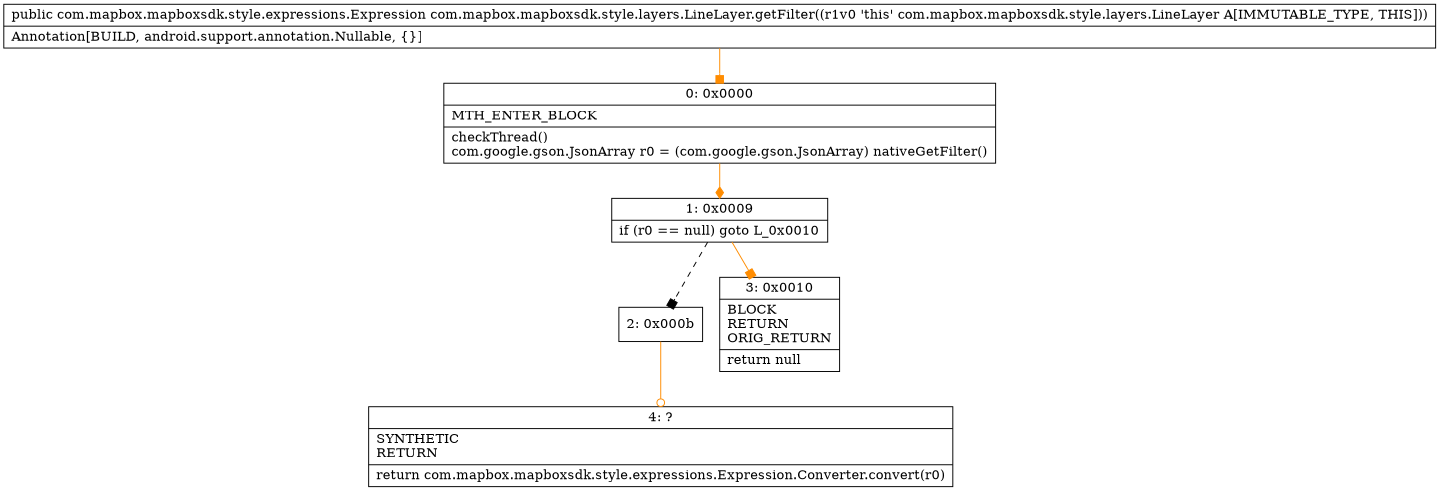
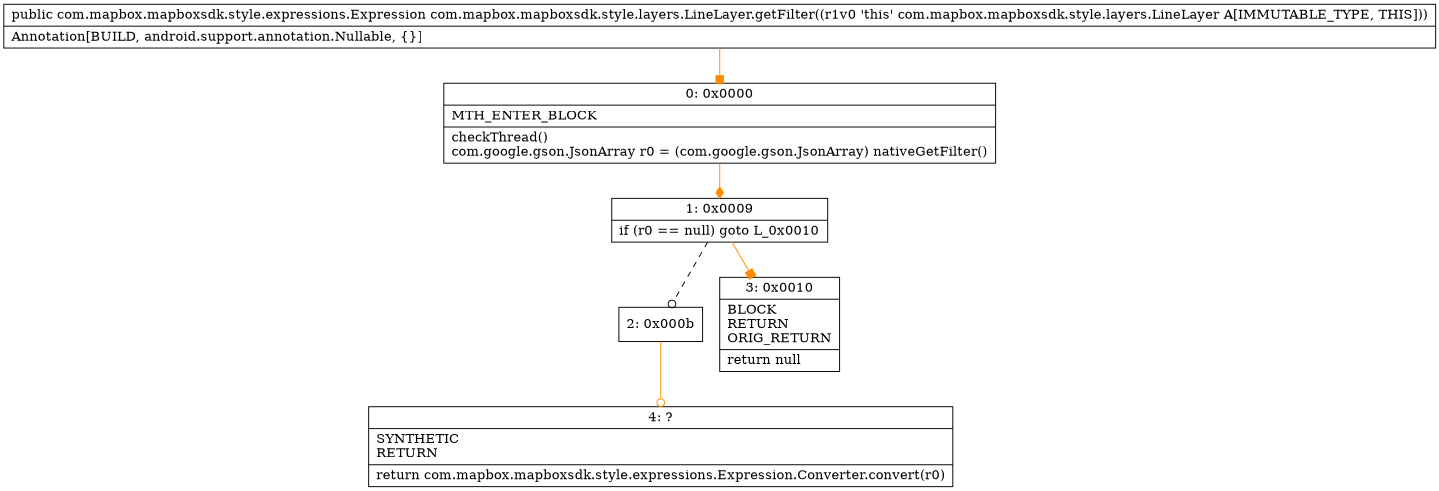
edge "1: 0x0009" -> "2: 0x000b": arrowhead box -> odot
